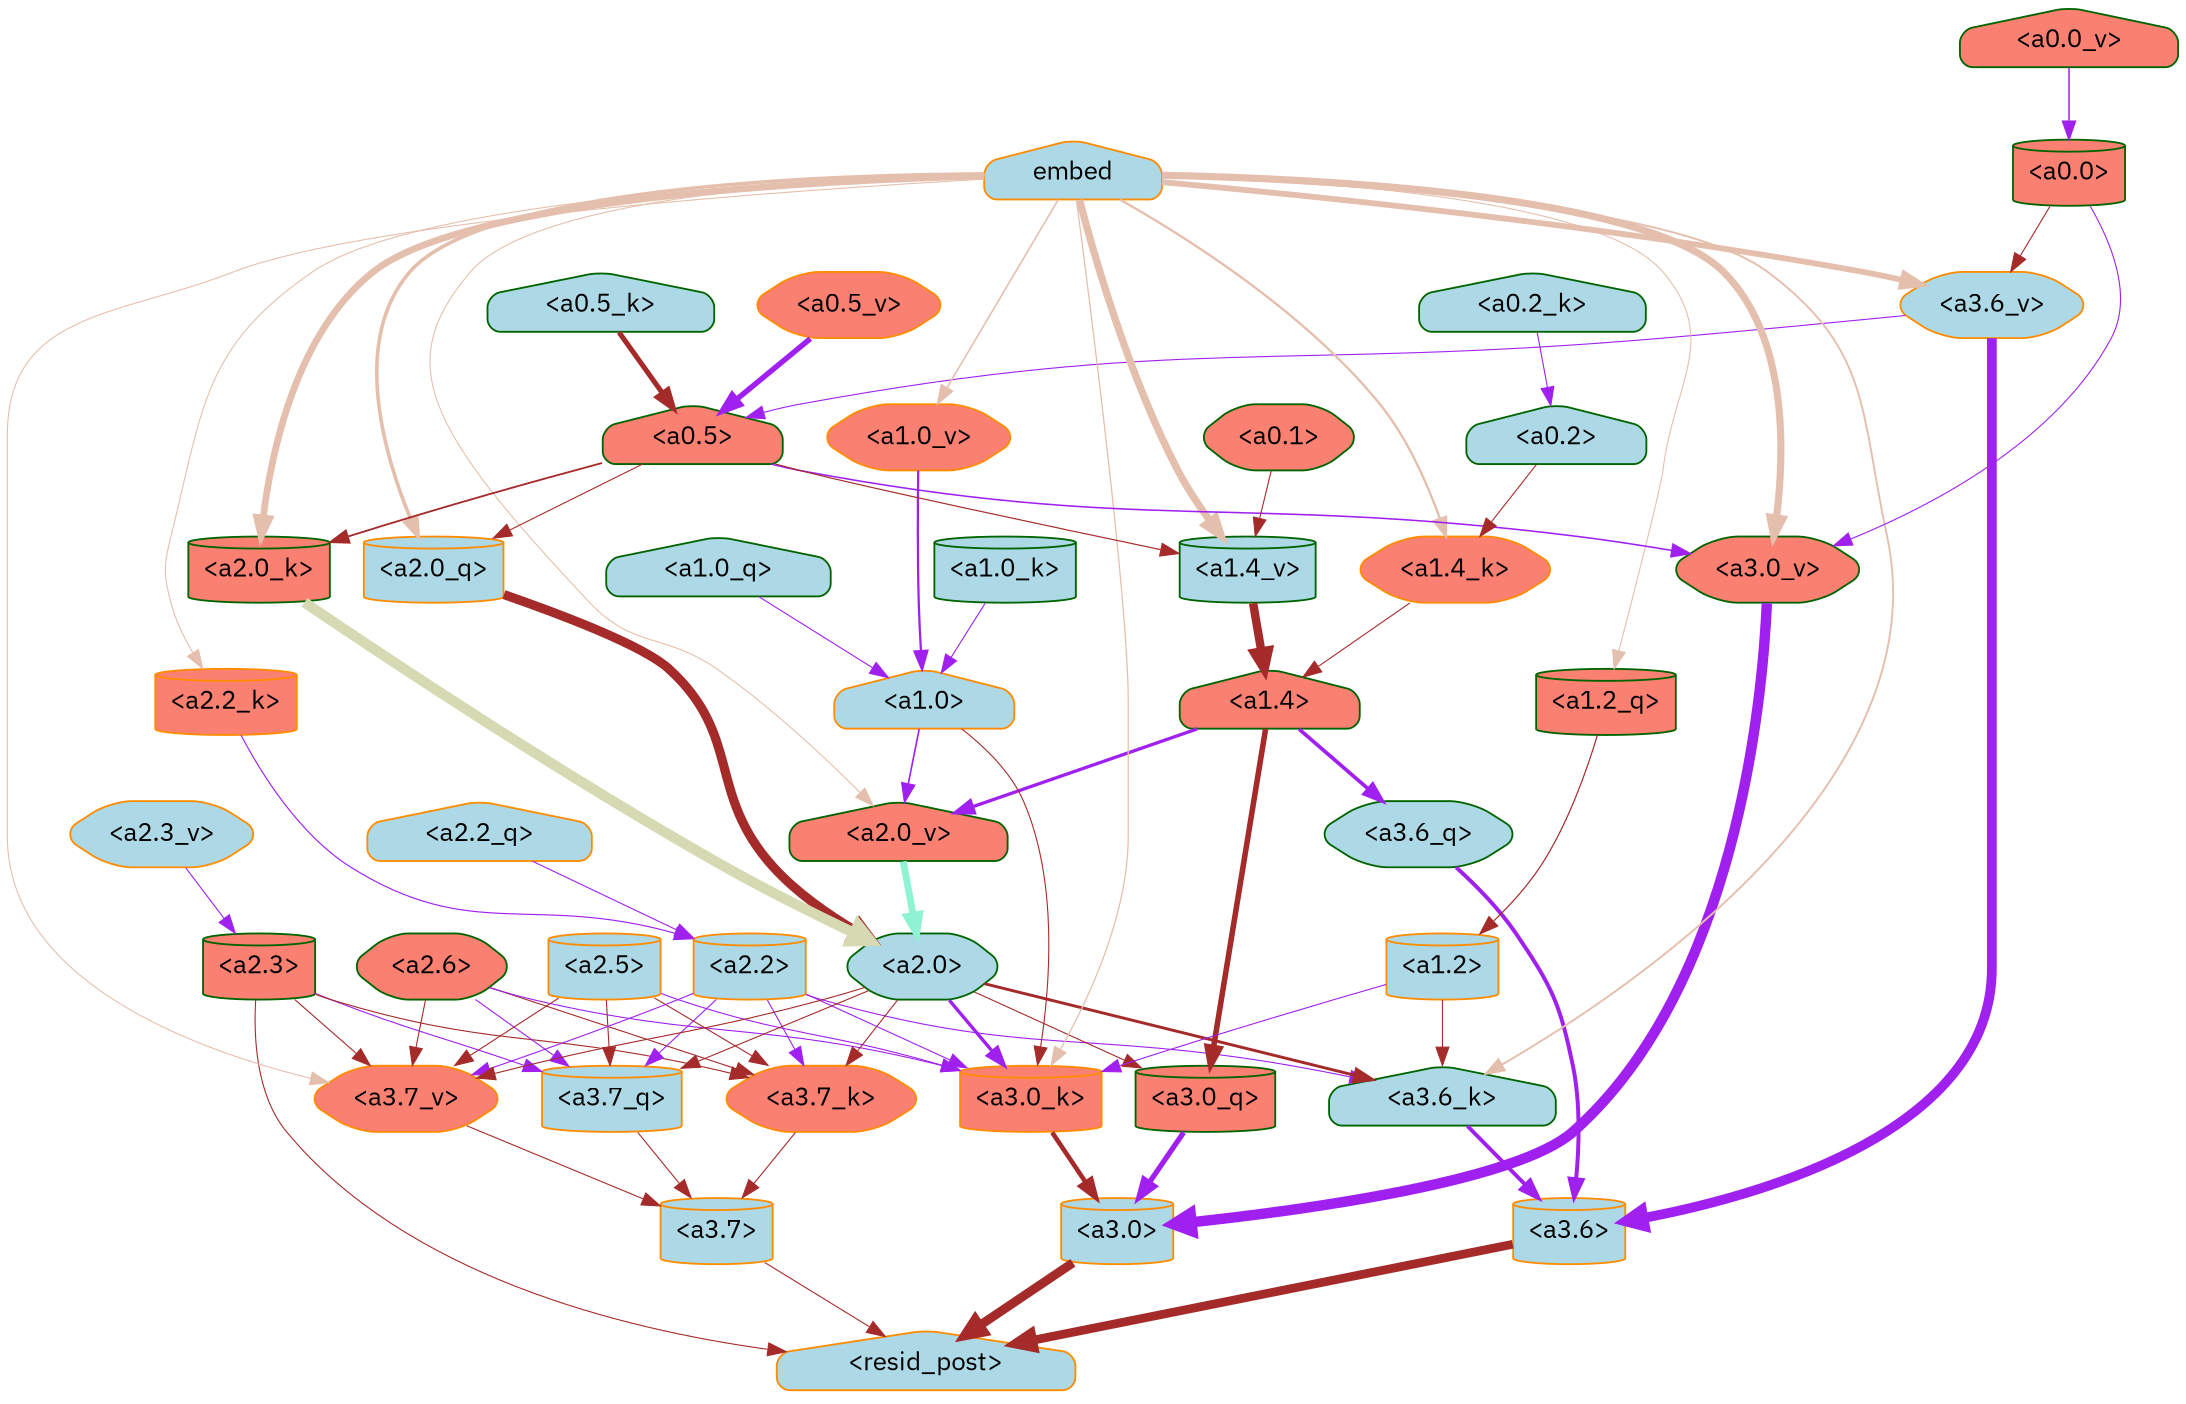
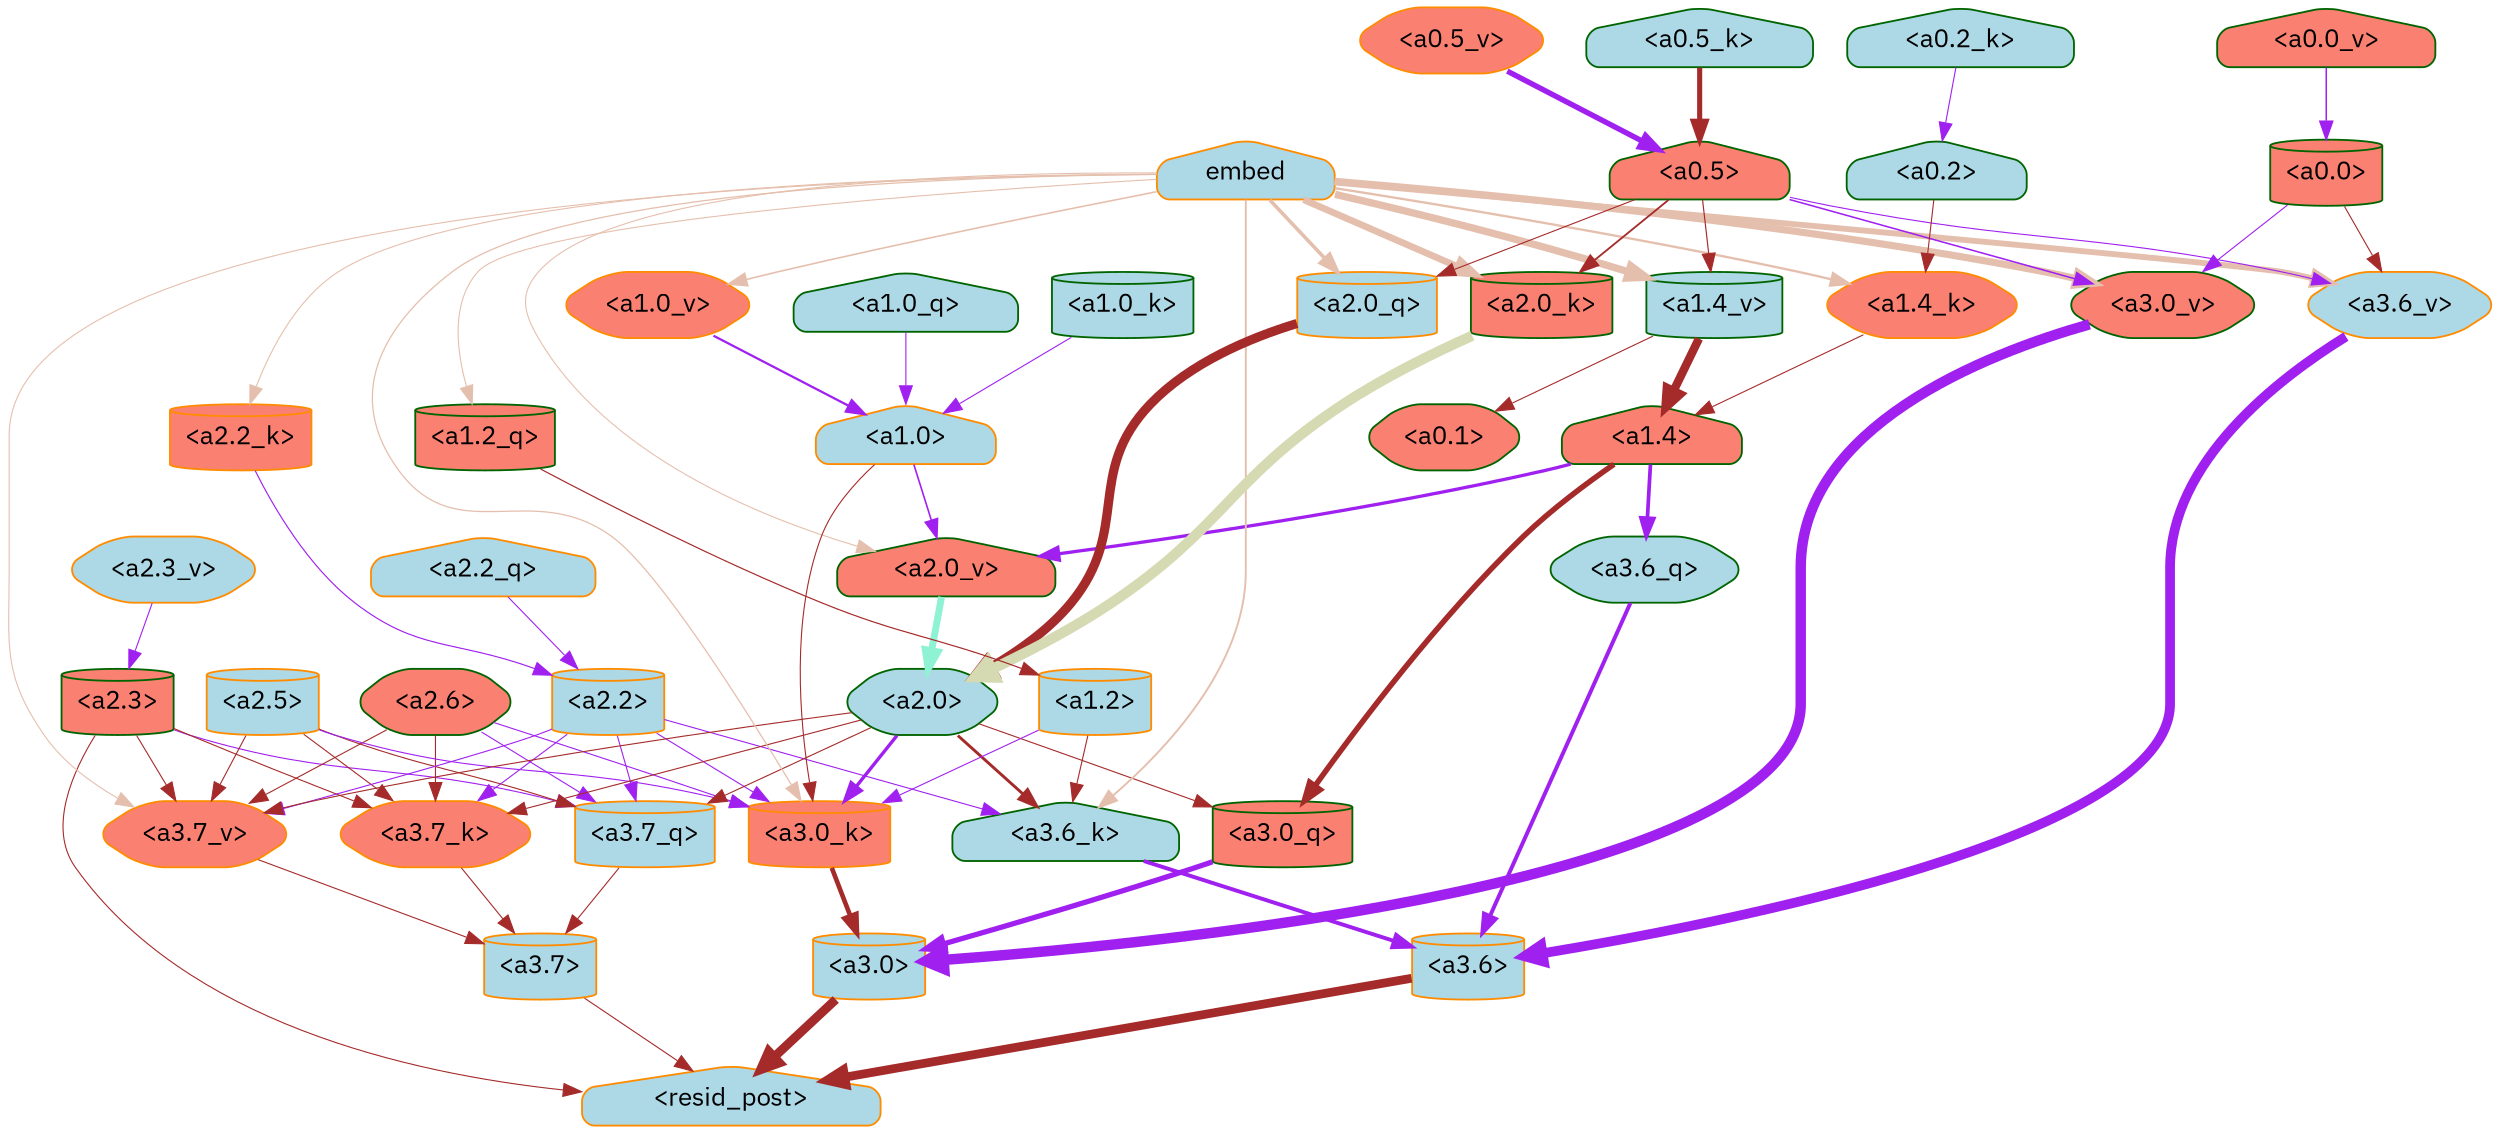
edge "<a3.6_v>" -> "<a0.5>": reversed
edge "<a0.1>" -> "<a1.4_v>": reversed
